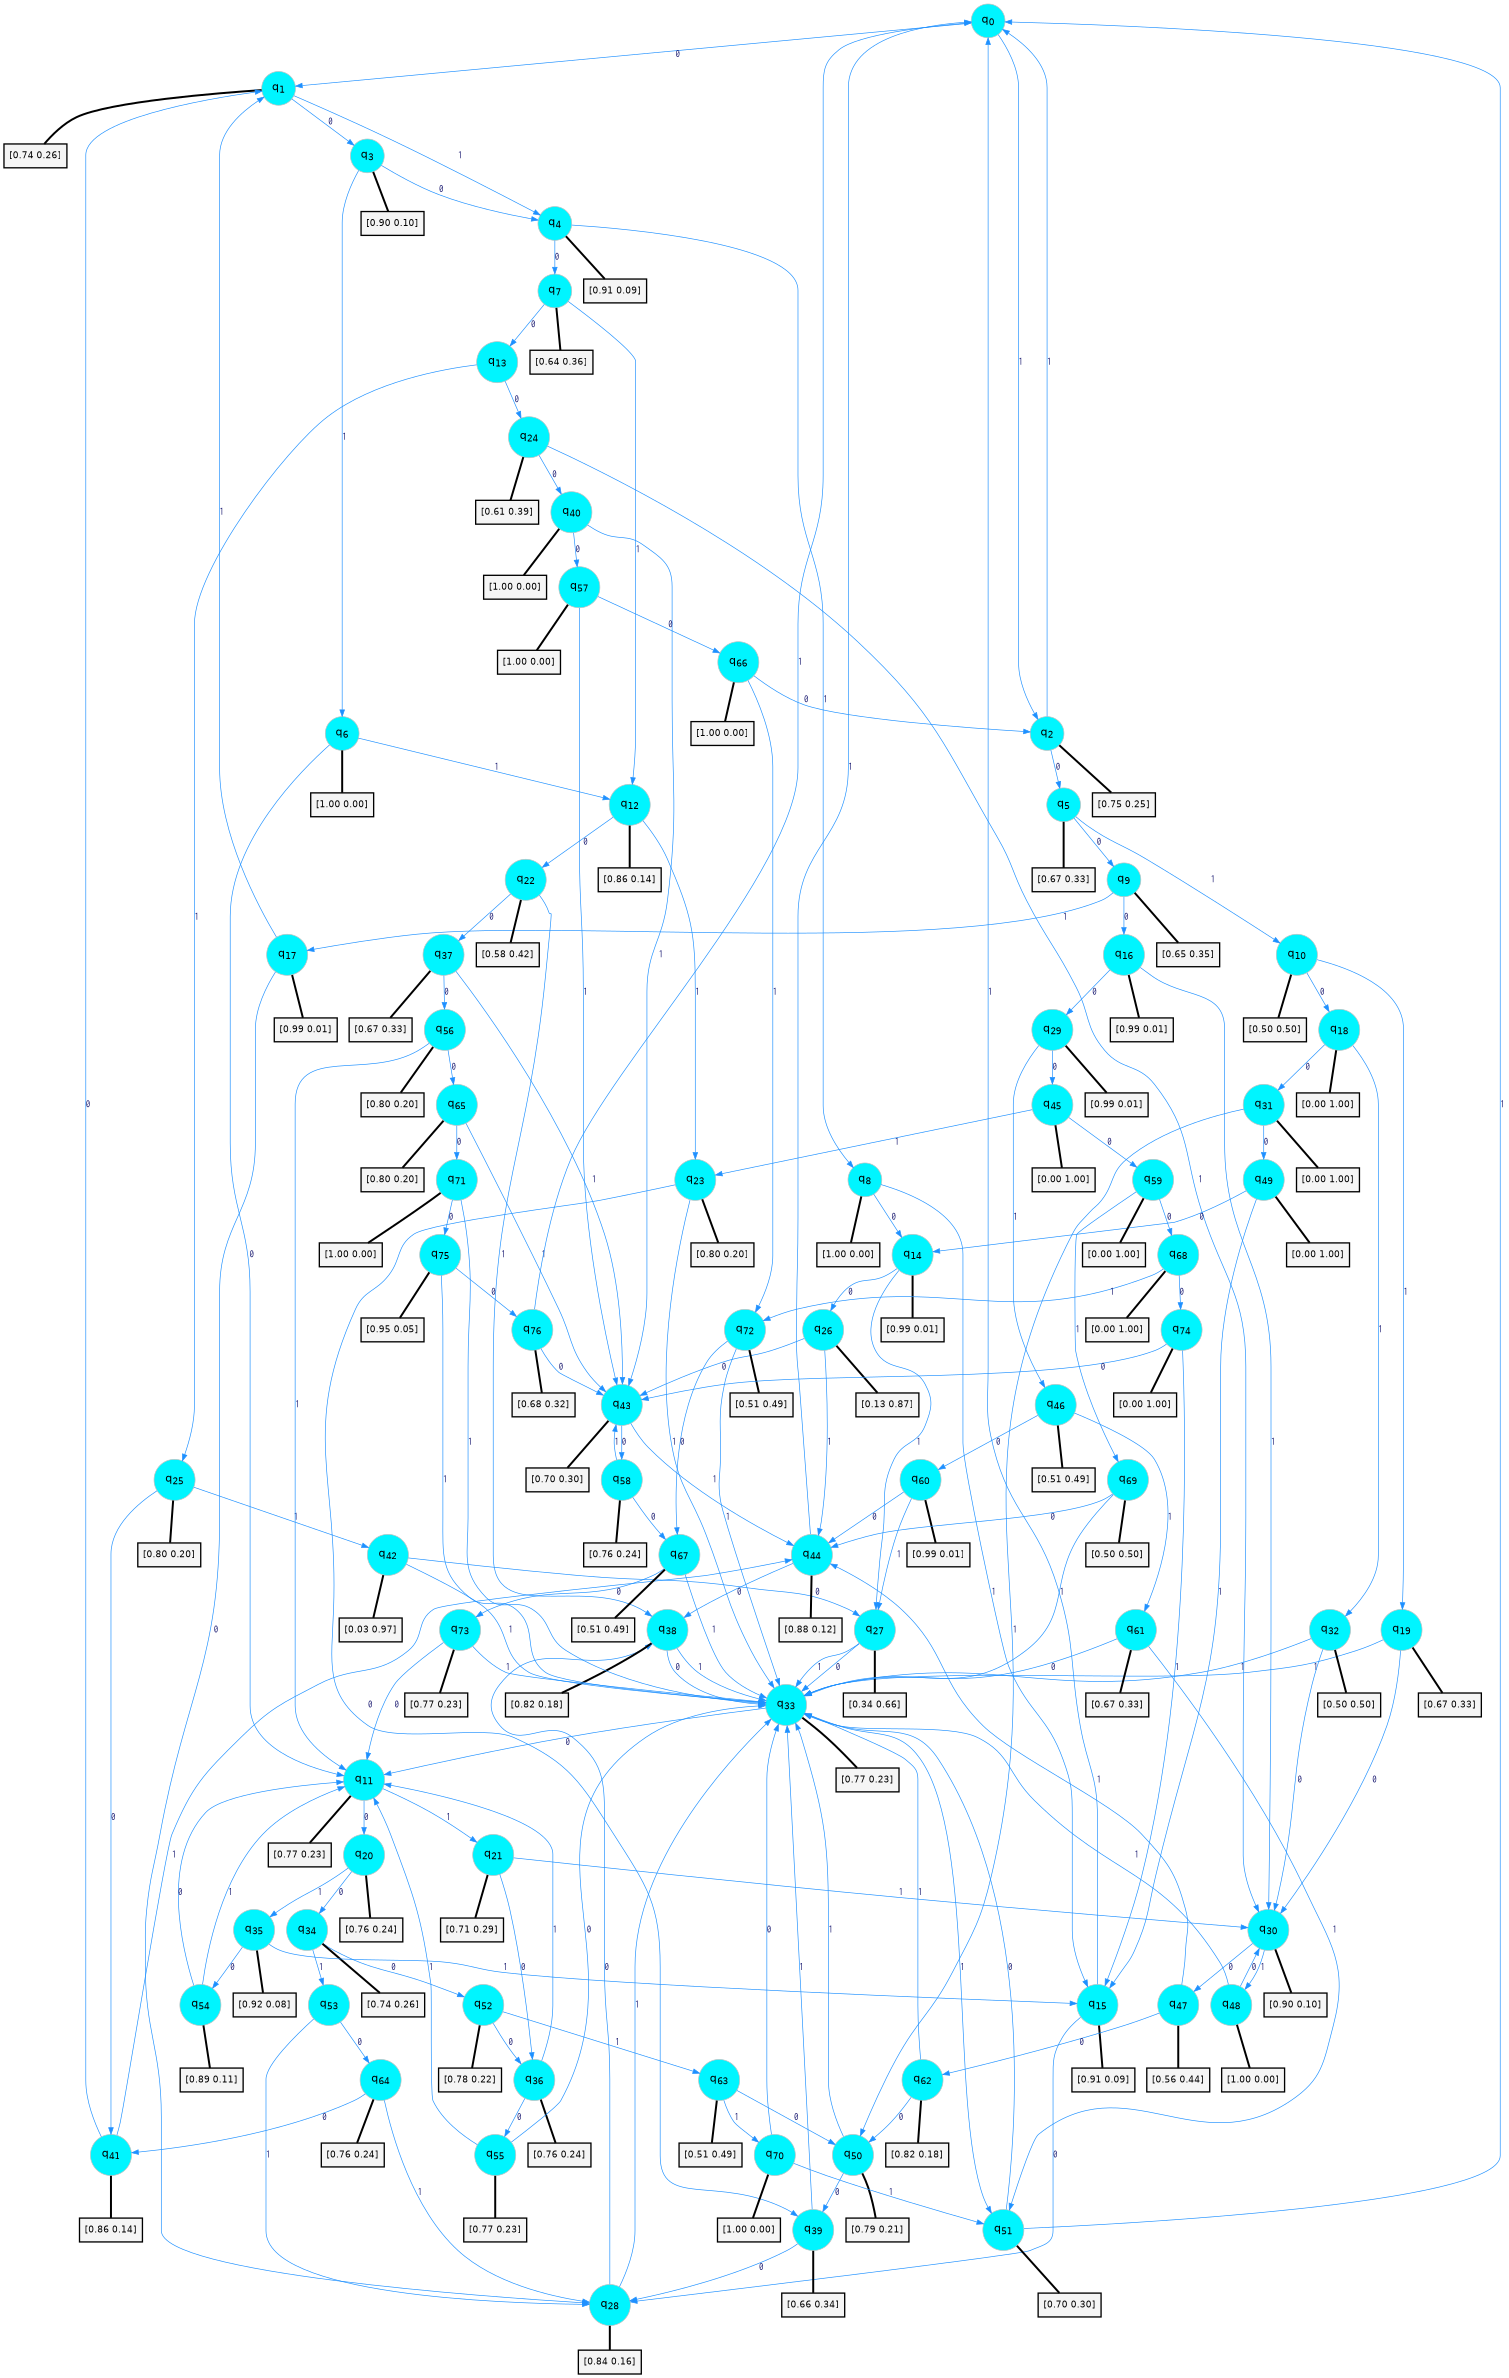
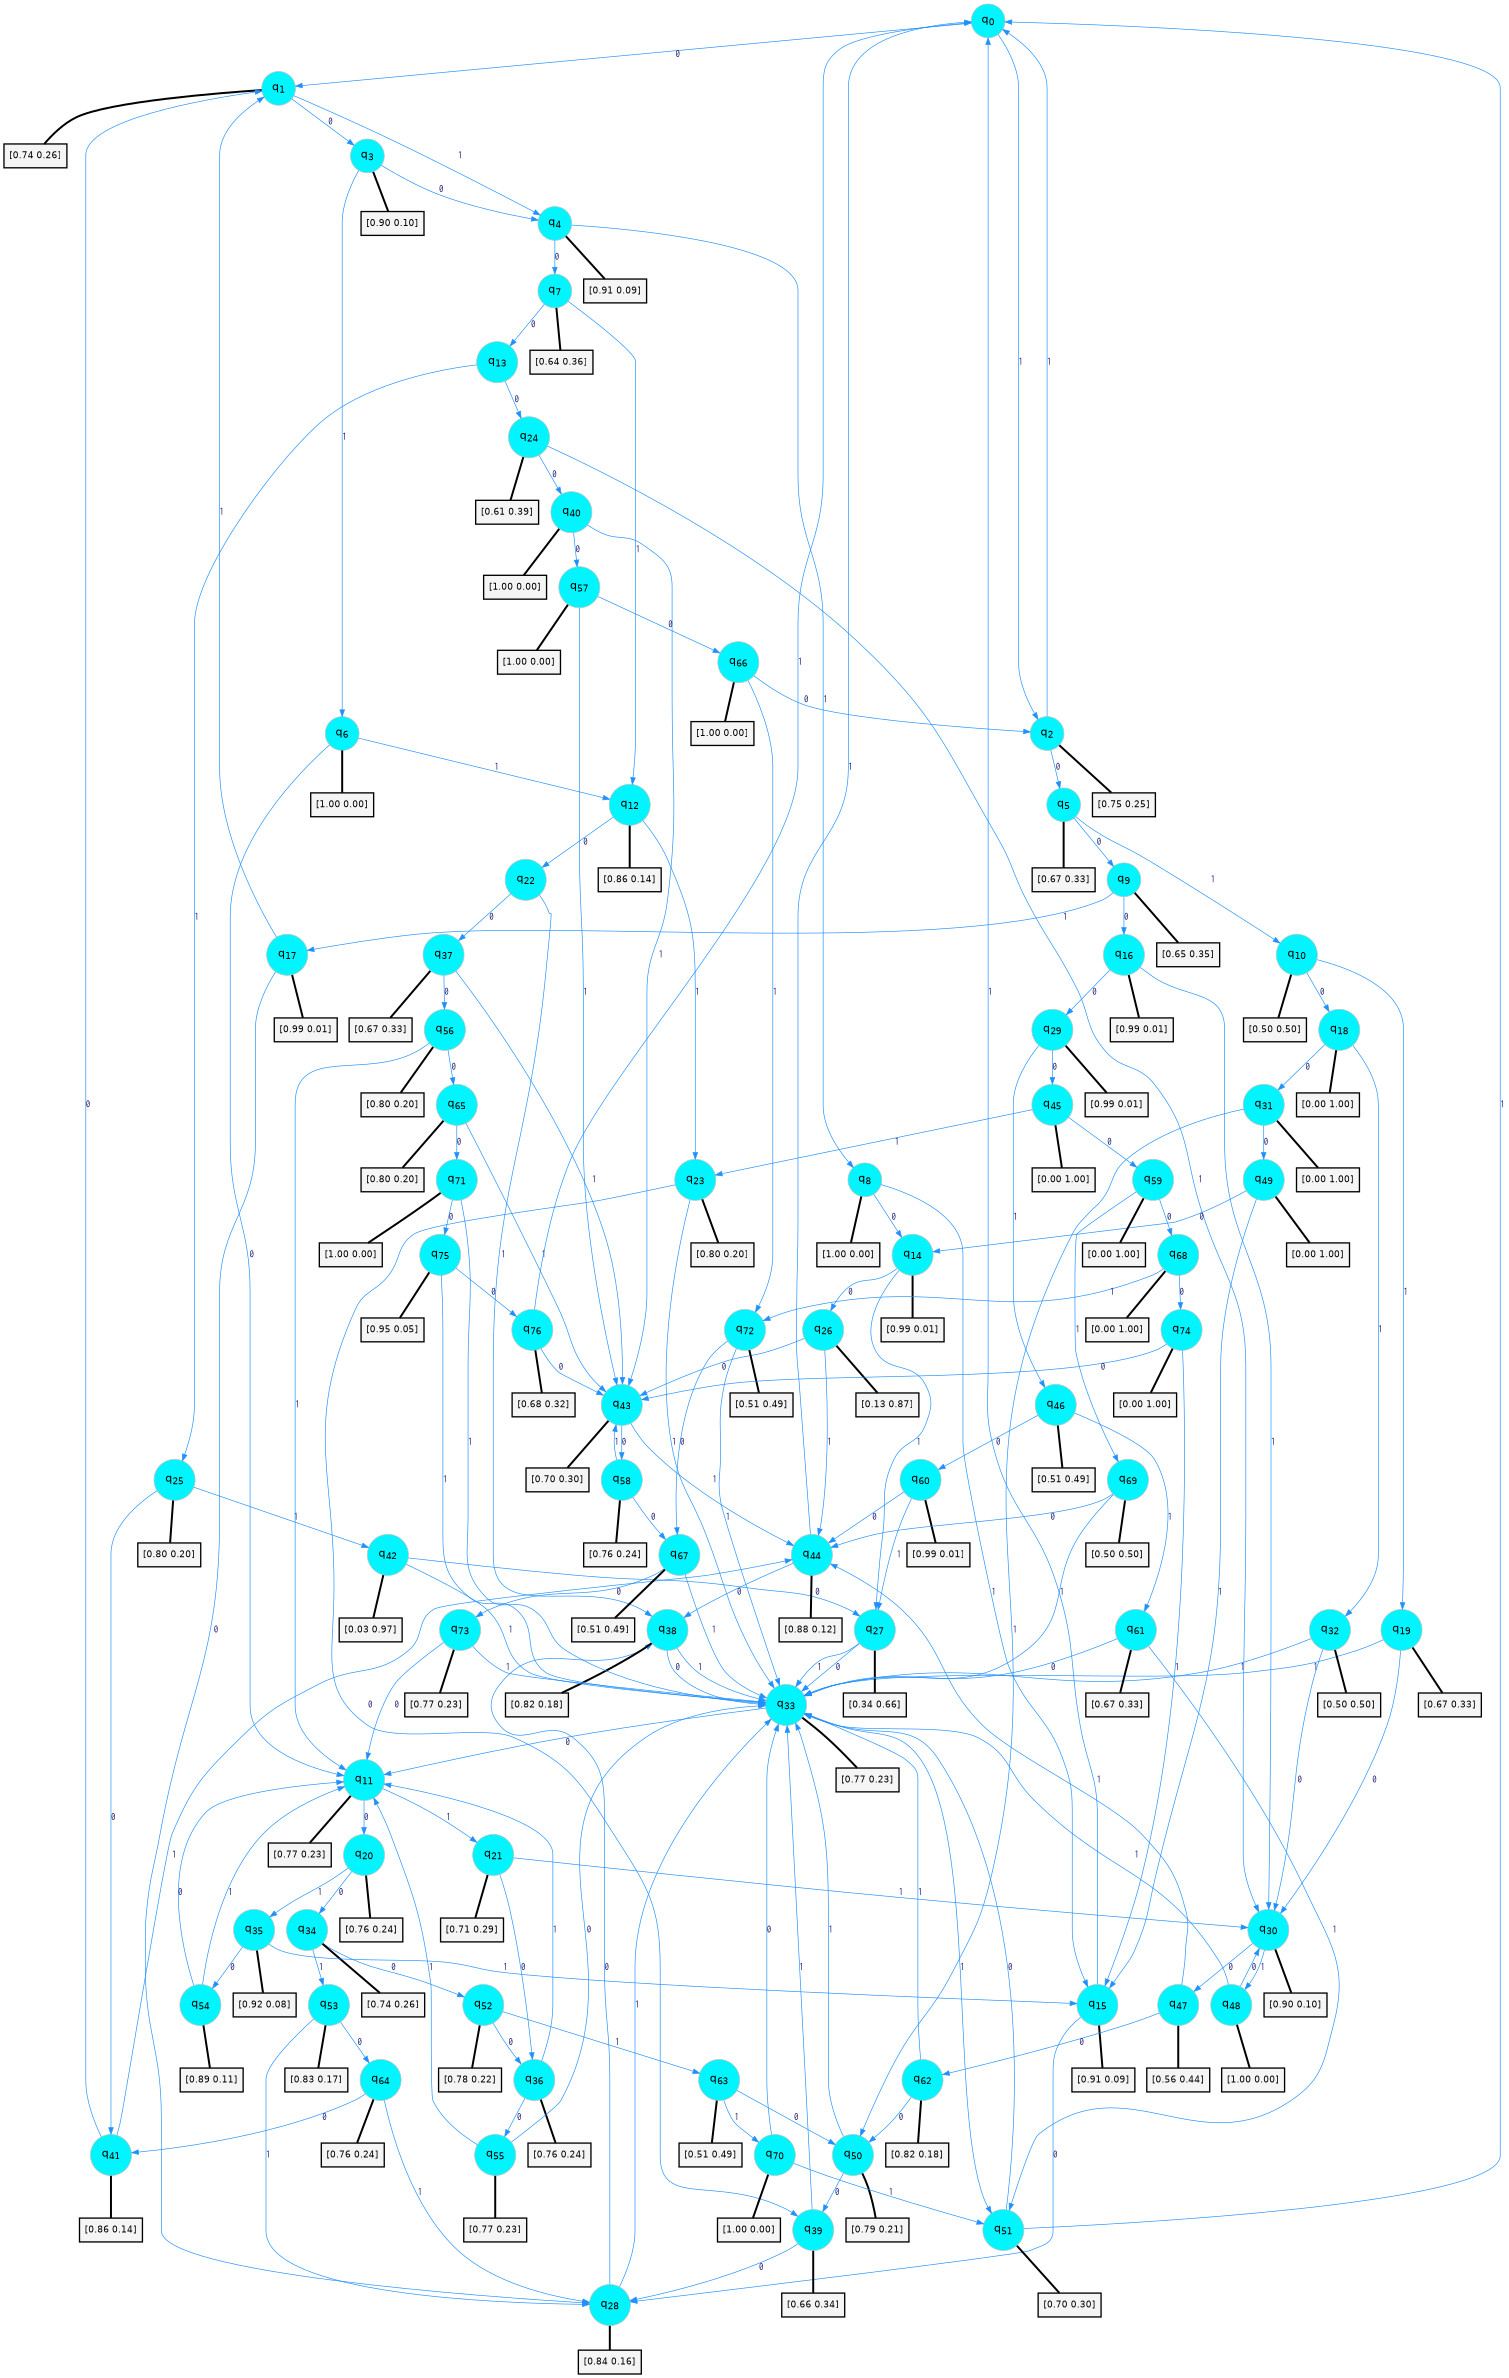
node "[0.58 0.42]": removed
node "[0.83 0.17]": added
